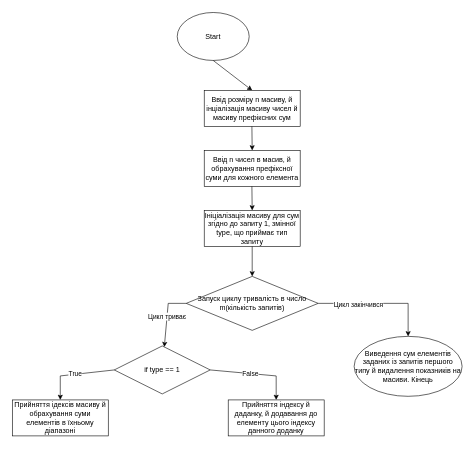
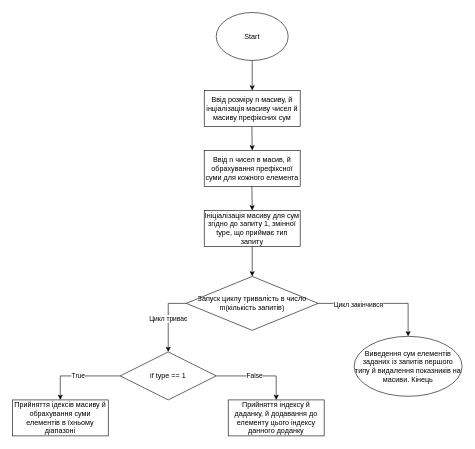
node "Start": moved (213, 36) -> (252, 36)
node "if type == 1": moved (162, 370) -> (168, 376)
